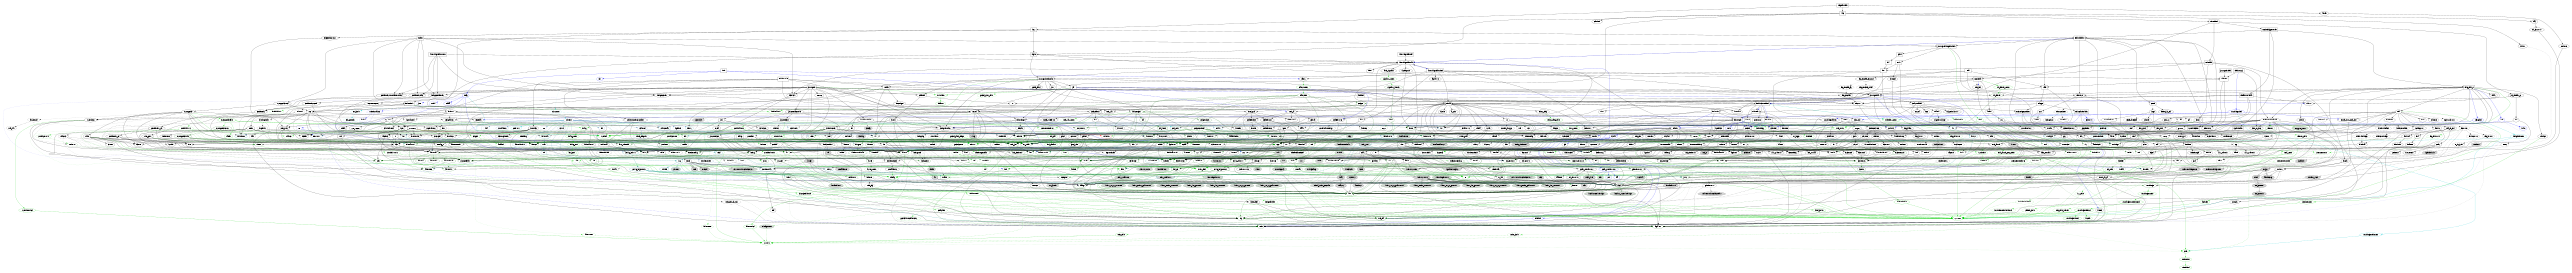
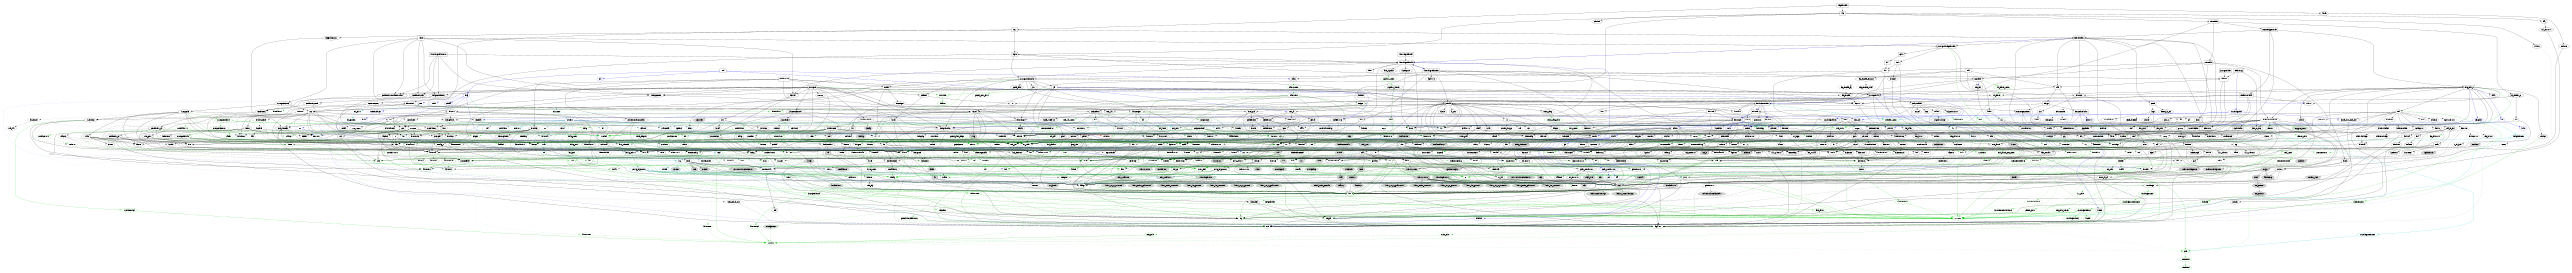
node "serde_extra": label "serde_extra" -> "serde_urlencoded"
